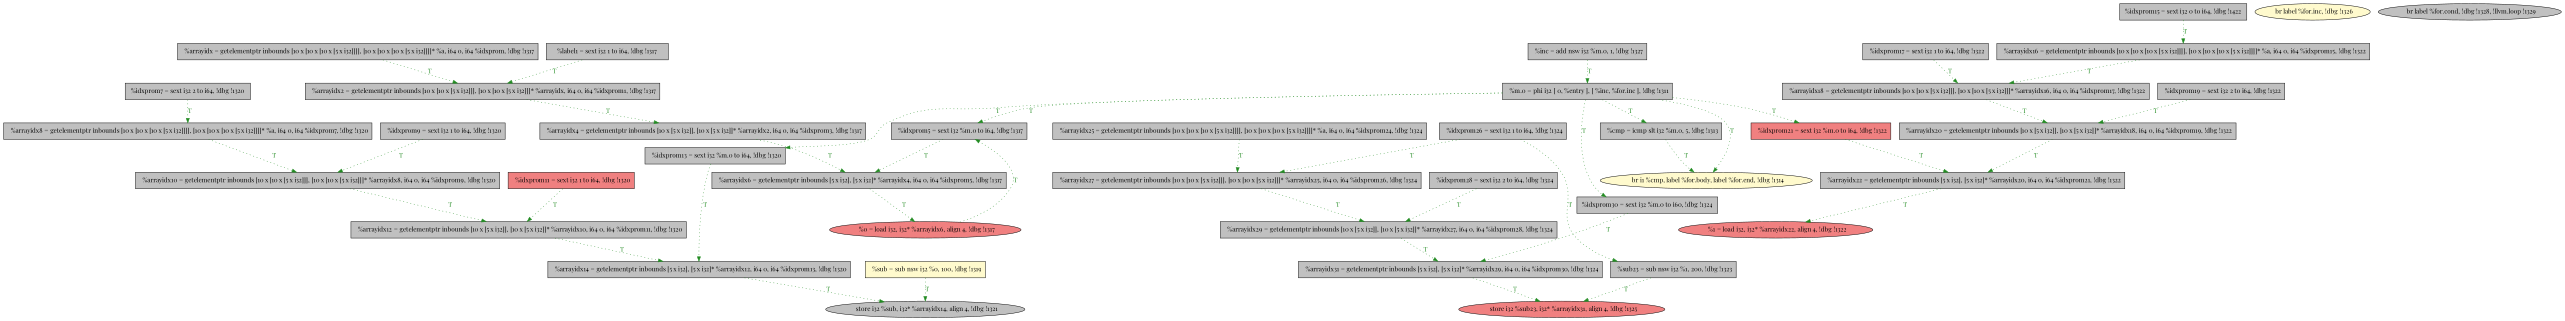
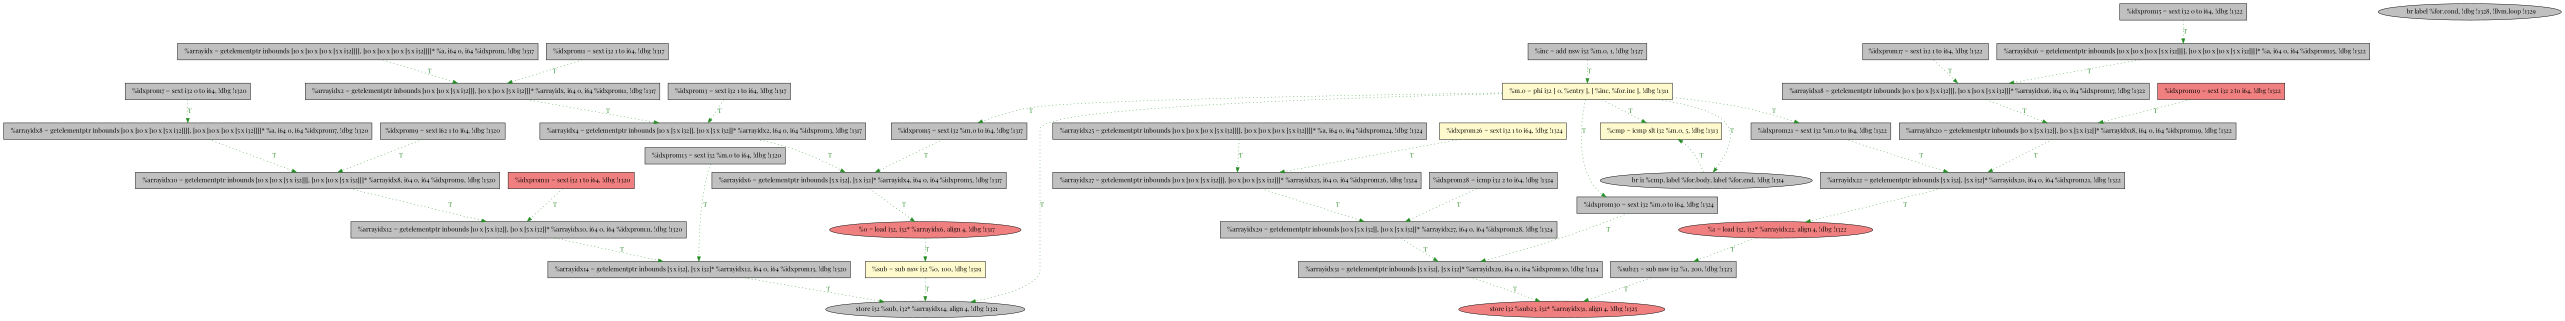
node "%idxprom15 = sext i32 0 to i64, !dbg !1422": label "%idxprom15 = sext i32 0 to i64, !dbg !1422" -> "%idxprom15 = sext i32 0 to i64, !dbg !1322"
node "br label %for.inc, !dbg !1326": removed
node "%label1 = sext i32 1 to i64, !dbg !1317": label "%label1 = sext i32 1 to i64, !dbg !1317" -> "%idxprom1 = sext i32 1 to i64, !dbg !1317"
node "%idxprom17 = sext i32 1 to i64, !dbg !1322": label "%idxprom17 = sext i32 1 to i64, !dbg !1322" -> "%idxprom17 = sext i12 1 to i64, !dbg !1322"
node "%idxprom7 = sext i32 2 to i64, !dbg !1320": label "%idxprom7 = sext i32 2 to i64, !dbg !1320" -> "%idxprom7 = sext i32 0 to i64, !dbg !1320"
node "%idxprom3 = sext i32 1 to i64, !dbg !1317": added
node "%m.0 = phi i32 [ 0, %entry ], [ %inc, %for.inc ], !dbg !1311": fillcolor grey -> lemonchiffon
node "%idxprom19 = sext i32 2 to i64, !dbg !1322": fillcolor grey -> lightcoral
edge "%m.0 = phi i32 [ 0, %entry ], [ %inc, %for.inc ], !dbg !1311" -> "%idxprom13 = sext i32 %m.0 to i64, !dbg !1320": now "%m.0 = phi i32 [ 0, %entry ], [ %inc, %for.inc ], !dbg !1311" -> "store i32 %sub, i32* %arrayidx14, align 4, !dbg !1321"
node "%idxprom9 = sext i32 1 to i64, !dbg !1320": label "%idxprom9 = sext i32 1 to i64, !dbg !1320" -> "%idxprom9 = sext i62 1 to i64, !dbg !1320"
node "%idxprom26 = sext i32 1 to i64, !dbg !1324": fillcolor grey -> lemonchiffon
node "%cmp = icmp slt i32 %m.0, 5, !dbg !1313": fillcolor grey -> lemonchiffon
node "%idxprom21 = sext i32 %m.0 to i64, !dbg !1322": fillcolor lightcoral -> grey
edge "%cmp = icmp slt i32 %m.0, 5, !dbg !1313" -> "br i1 %cmp, label %for.body, label %for.end, !dbg !1314": reversed
node "%idxprom28 = sext i32 2 to i64, !dbg !1324": label "%idxprom28 = sext i32 2 to i64, !dbg !1324" -> "%idxprom28 = icmp i32 2 to i64, !dbg !1324"
node "br i1 %cmp, label %for.body, label %for.end, !dbg !1314": fillcolor lemonchiffon -> grey
edge "%0 = load i32, i32* %arrayidx6, align 4, !dbg !1317" -> "%idxprom5 = sext i32 %m.0 to i64, !dbg !1317": now "%0 = load i32, i32* %arrayidx6, align 4, !dbg !1317" -> "%sub = sub nsw i32 %0, 100, !dbg !1319"
edge "%idxprom26 = sext i32 1 to i64, !dbg !1324" -> "%sub23 = sub nsw i32 %1, 200, !dbg !1323": now "%1 = load i32, i32* %arrayidx22, align 4, !dbg !1322" -> "%sub23 = sub nsw i32 %1, 200, !dbg !1323"
node "%idxprom30 = sext i32 %m.0 to i60, !dbg !1324": label "%idxprom30 = sext i32 %m.0 to i60, !dbg !1324" -> "%idxprom30 = sext i32 %m.0 to i64, !dbg !1324"
